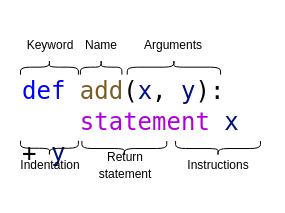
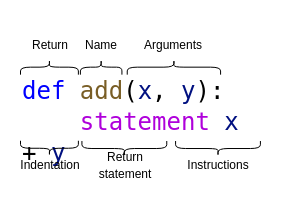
node "Keyword": label "Keyword" -> "Return"
